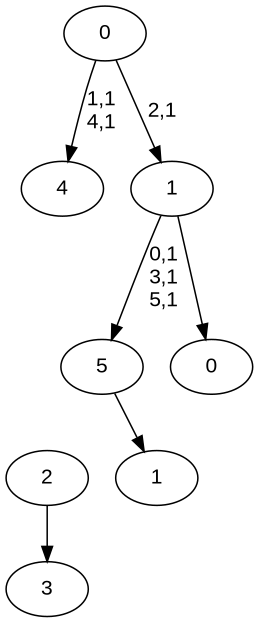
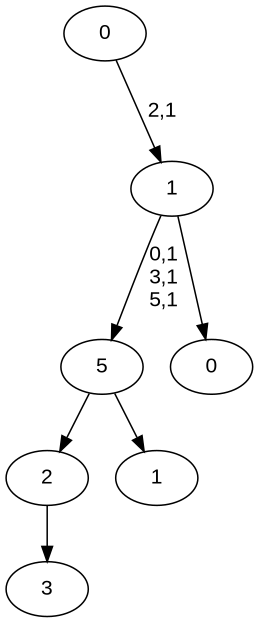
node "4": removed
edge "5" -> "2": added
